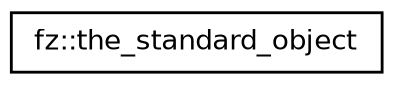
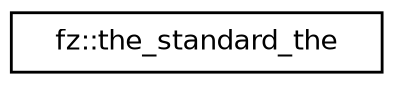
node "fz::the_standard_object": label "fz::the_standard_object" -> "fz::the_standard_the"
